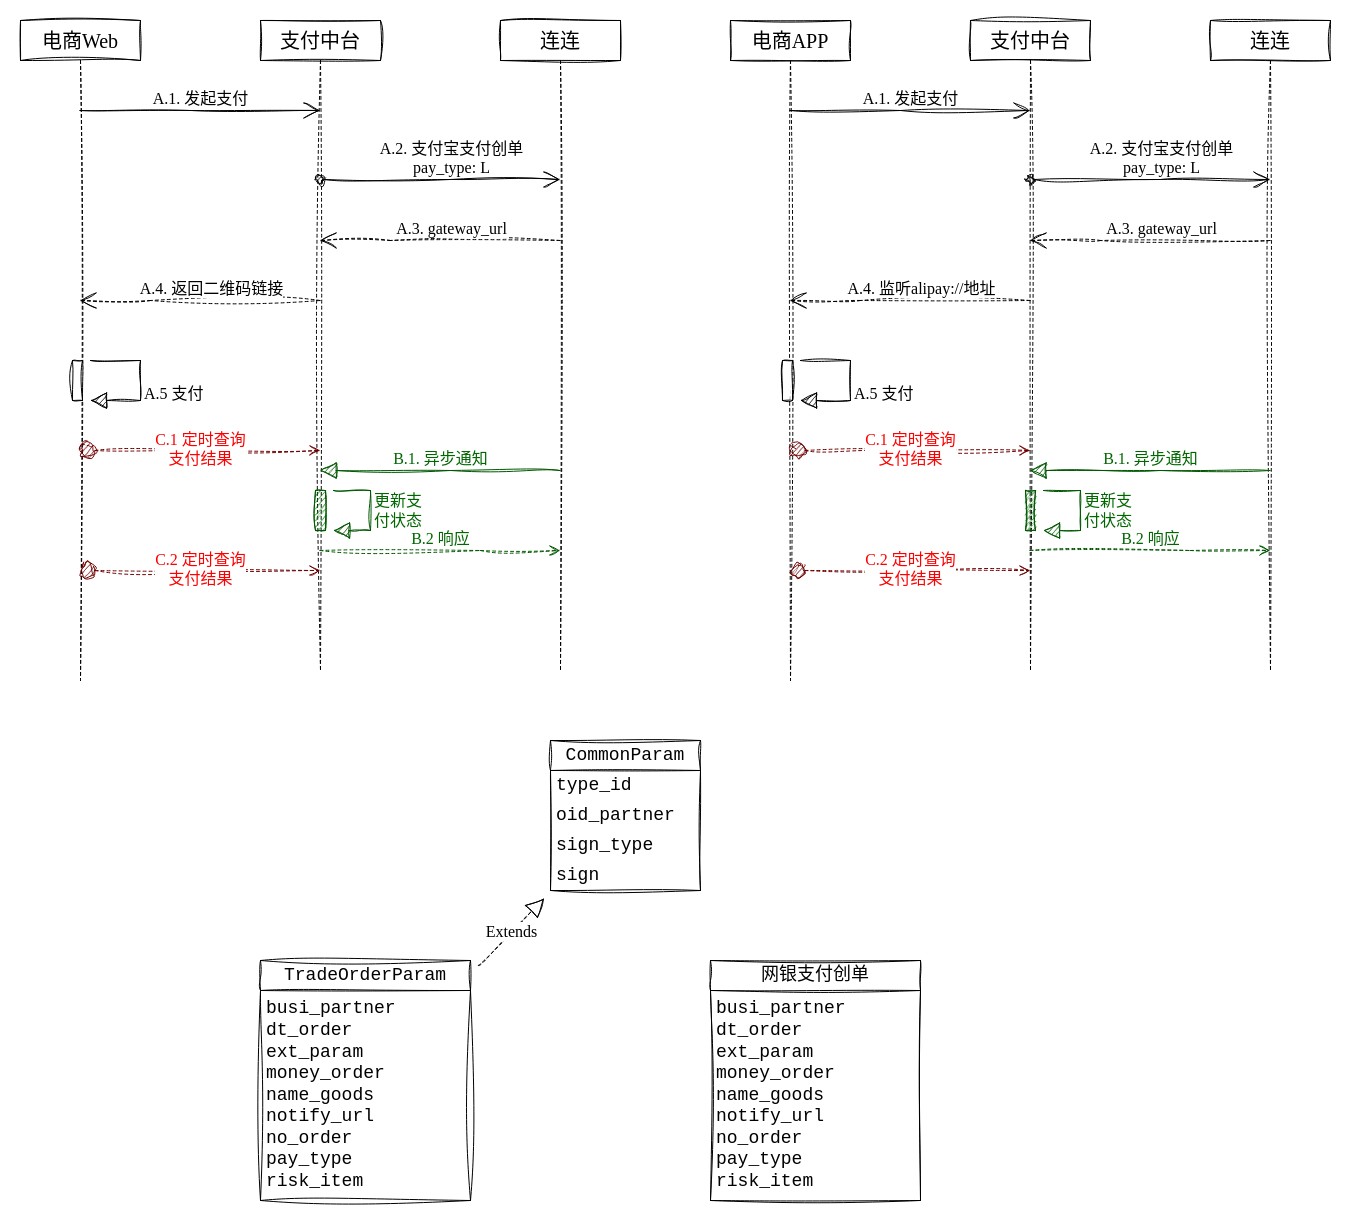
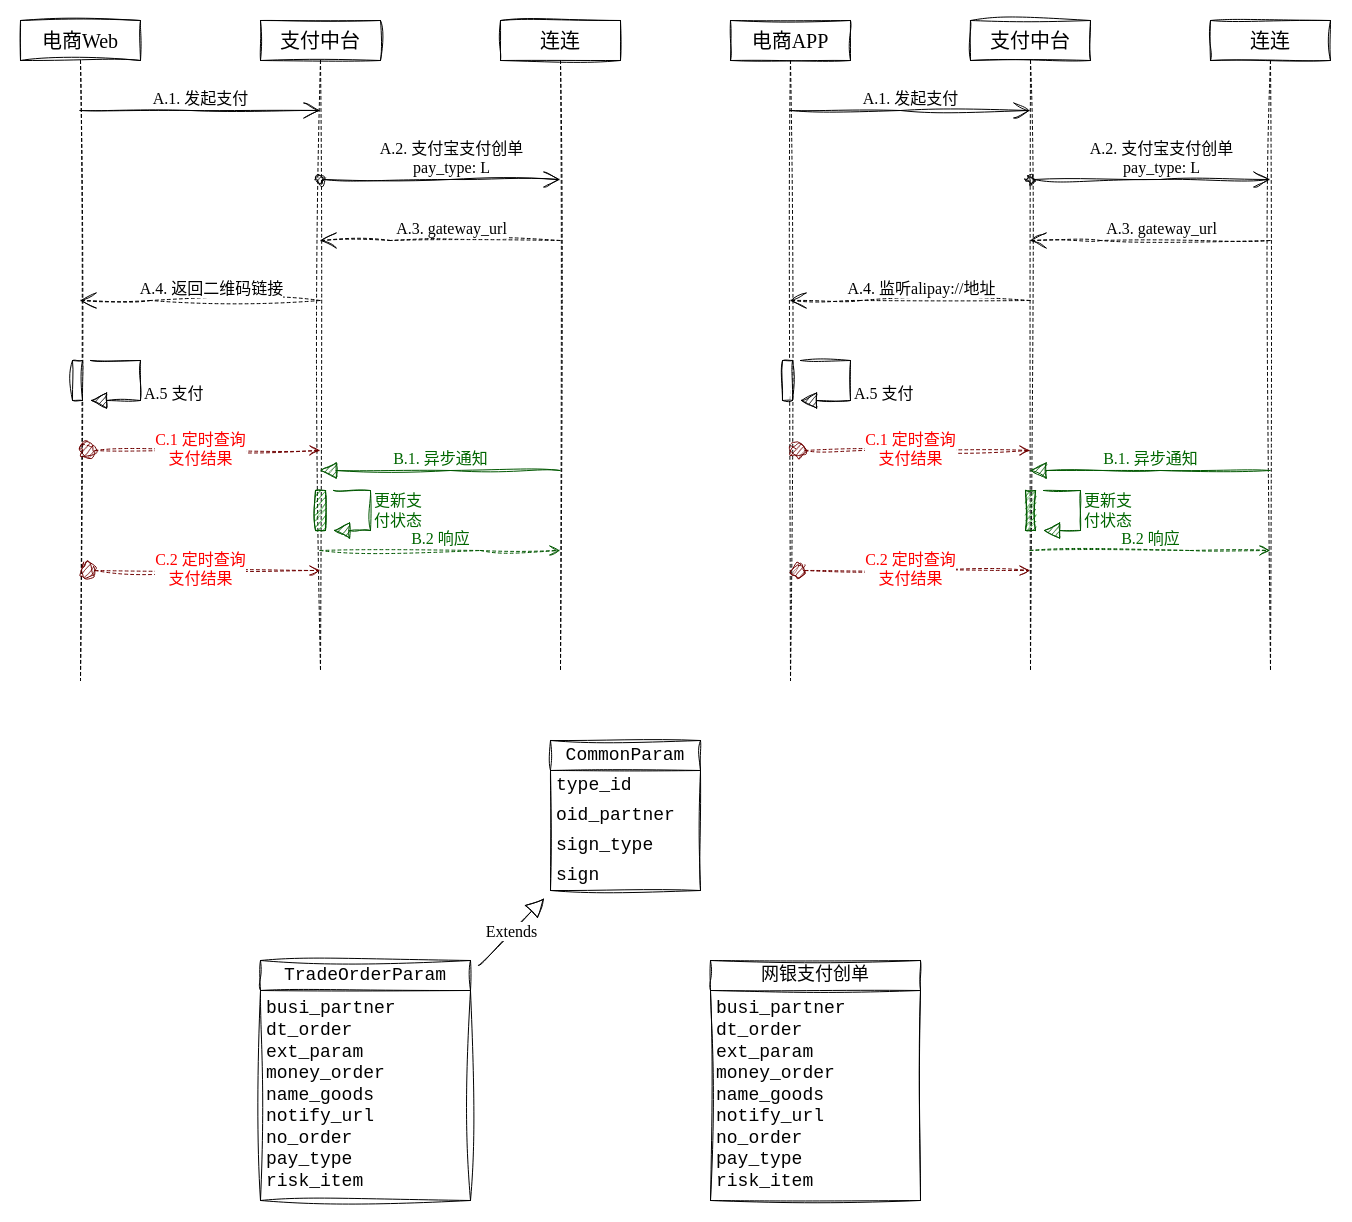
edge "TradeOrderParam" -> "CommonParam": style dashed -> solid
